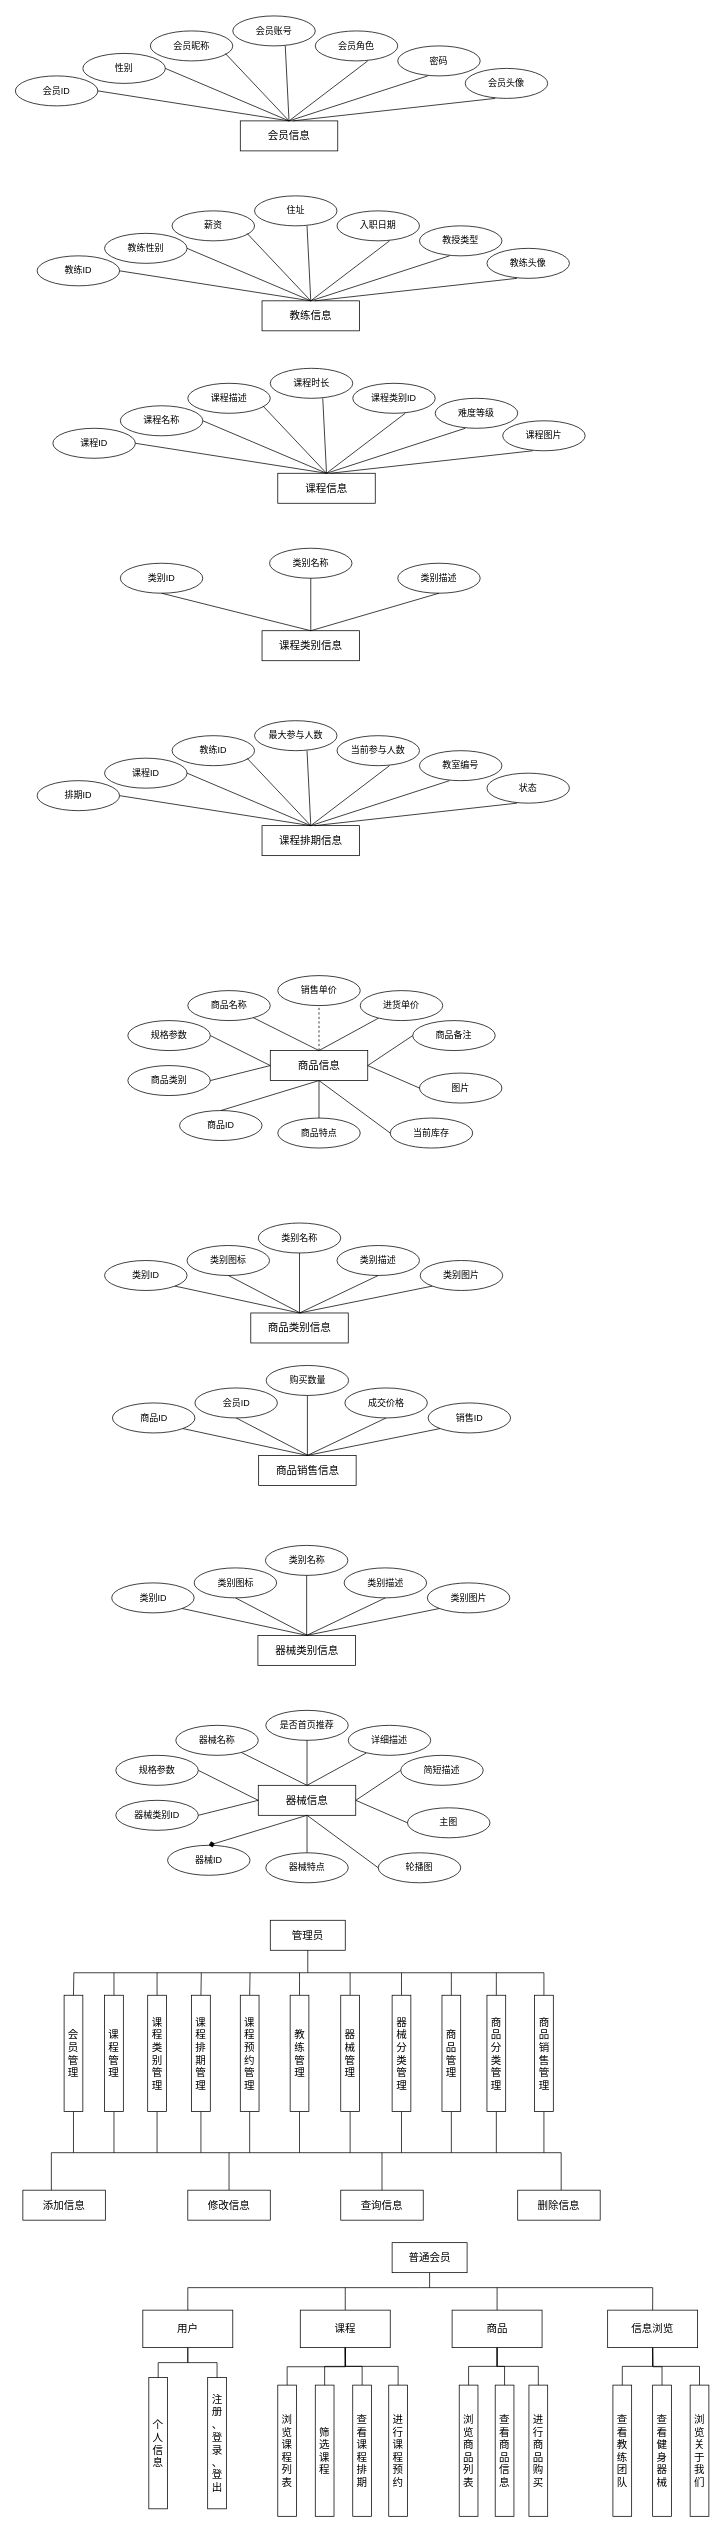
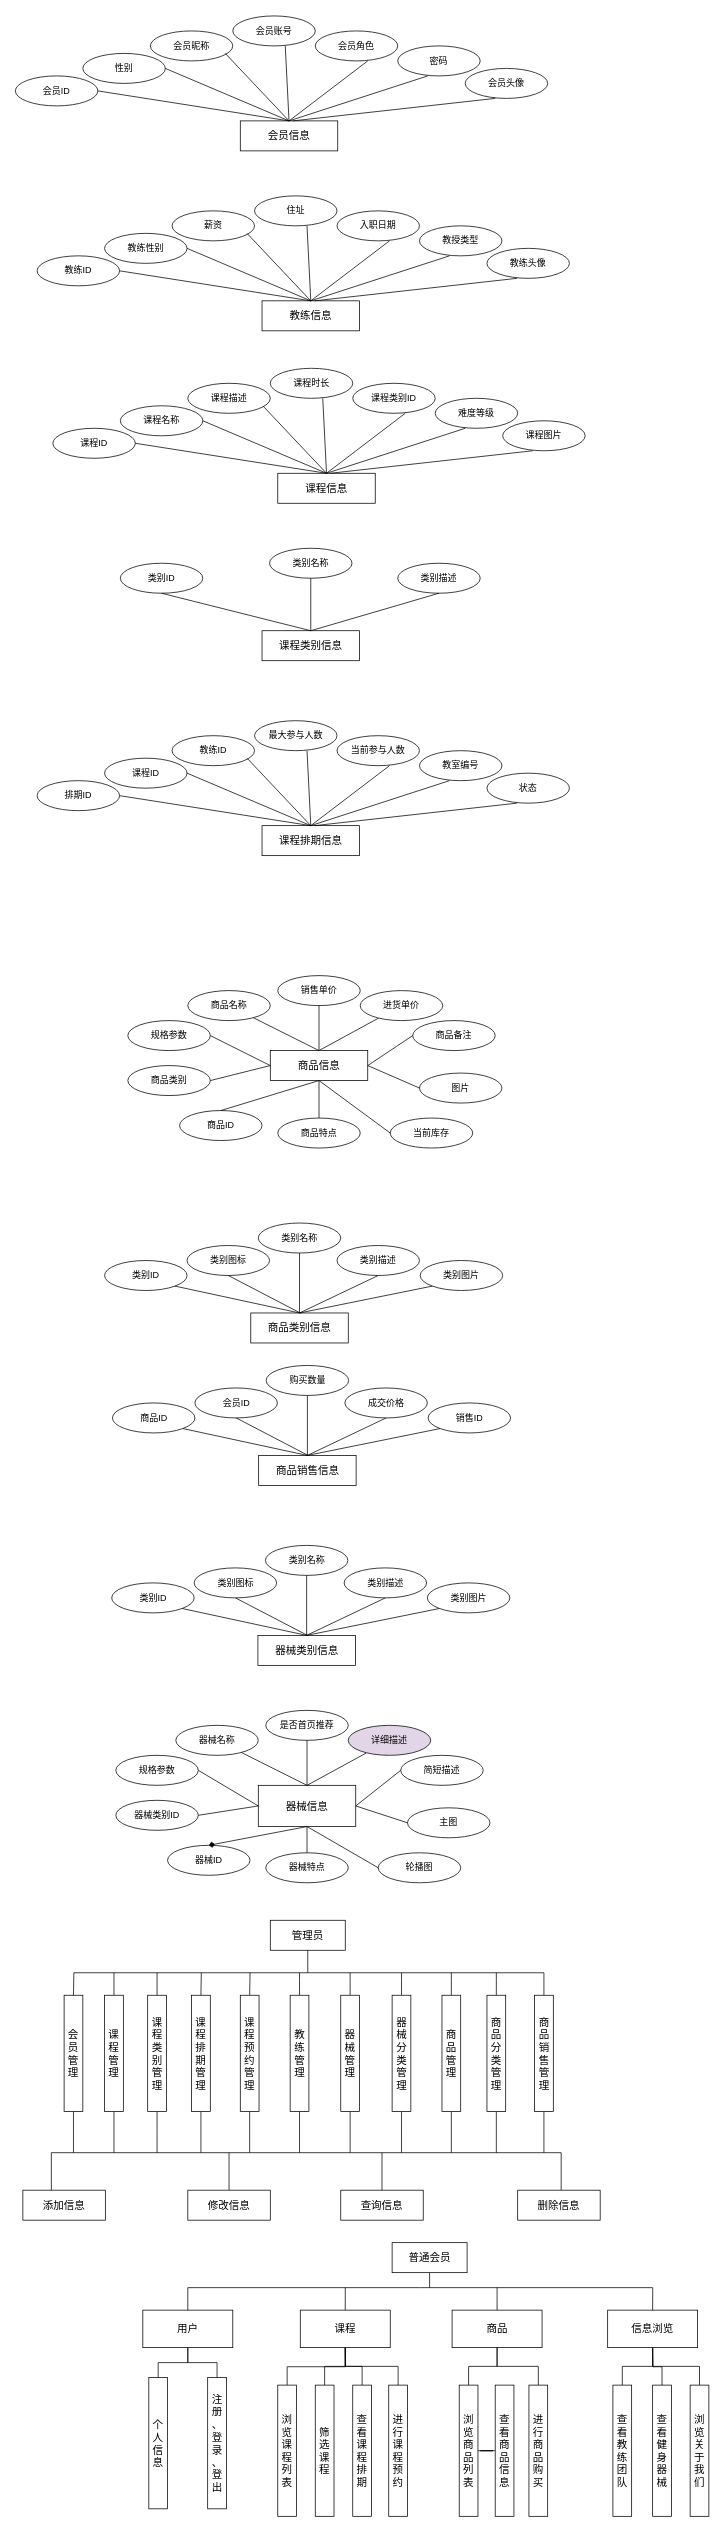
edge "销售单价" -- "商品信息": style dashed -> solid
node "详细描述": fillcolor #ffffff -> #e1d5e7
node "器械信息": size 98x30 -> 98x41
edge "商品" -- "查看商品信息": now "浏览商品列表" -- "查看商品信息"
